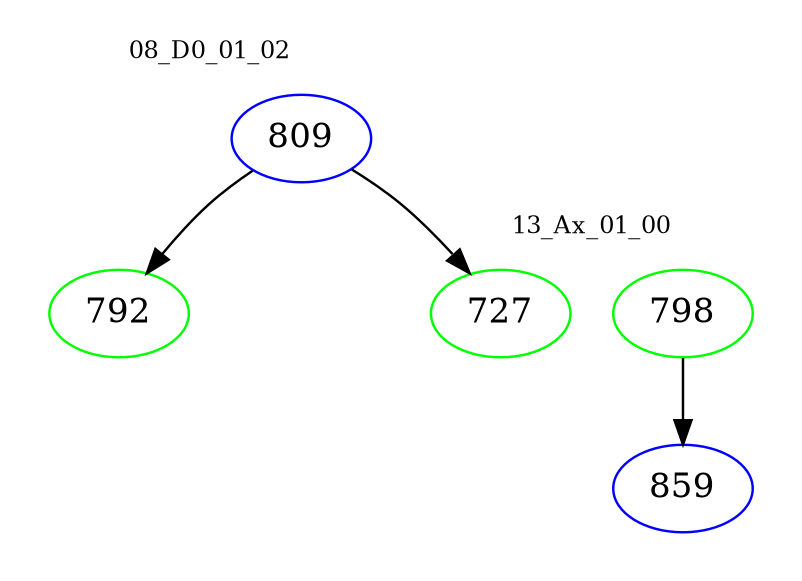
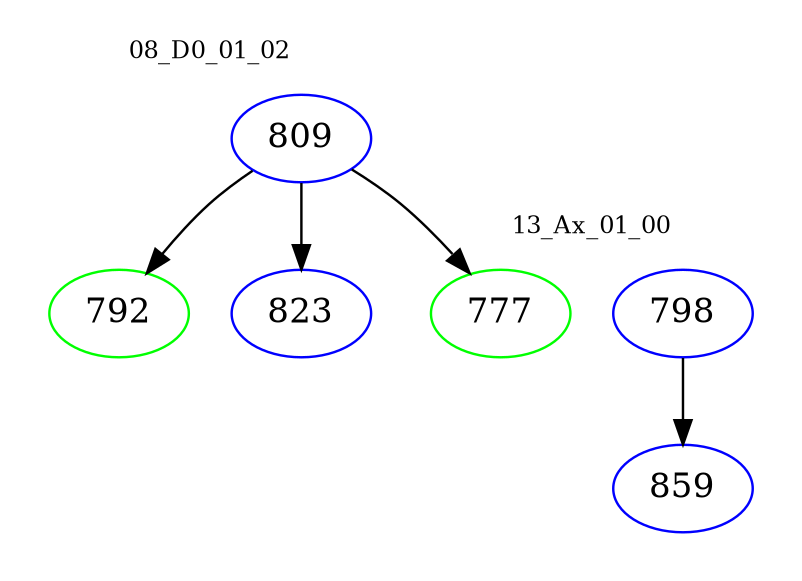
node "823": added
node "727": label "727" -> "777"
node "798": color green -> blue
